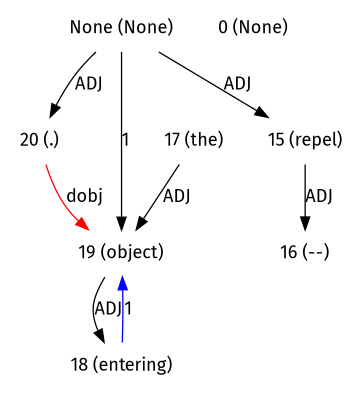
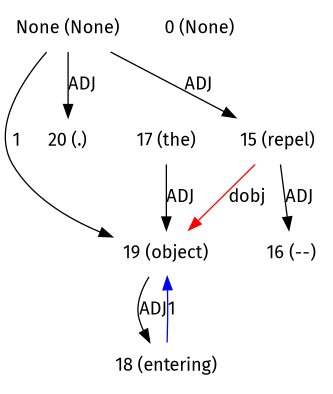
edge "20 (.)" -> "19 (object)": now "15 (repel)" -> "19 (object)"
